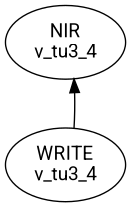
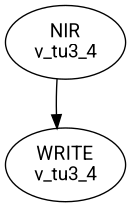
edge "WRITE v_tu3_4" -> "NIR v_tu3_4": reversed
